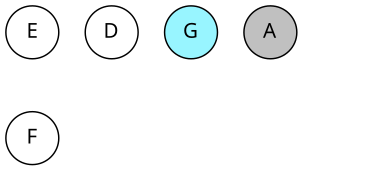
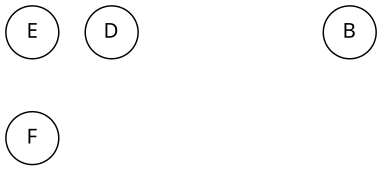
node "G": removed
node "A": removed
node "B": added
